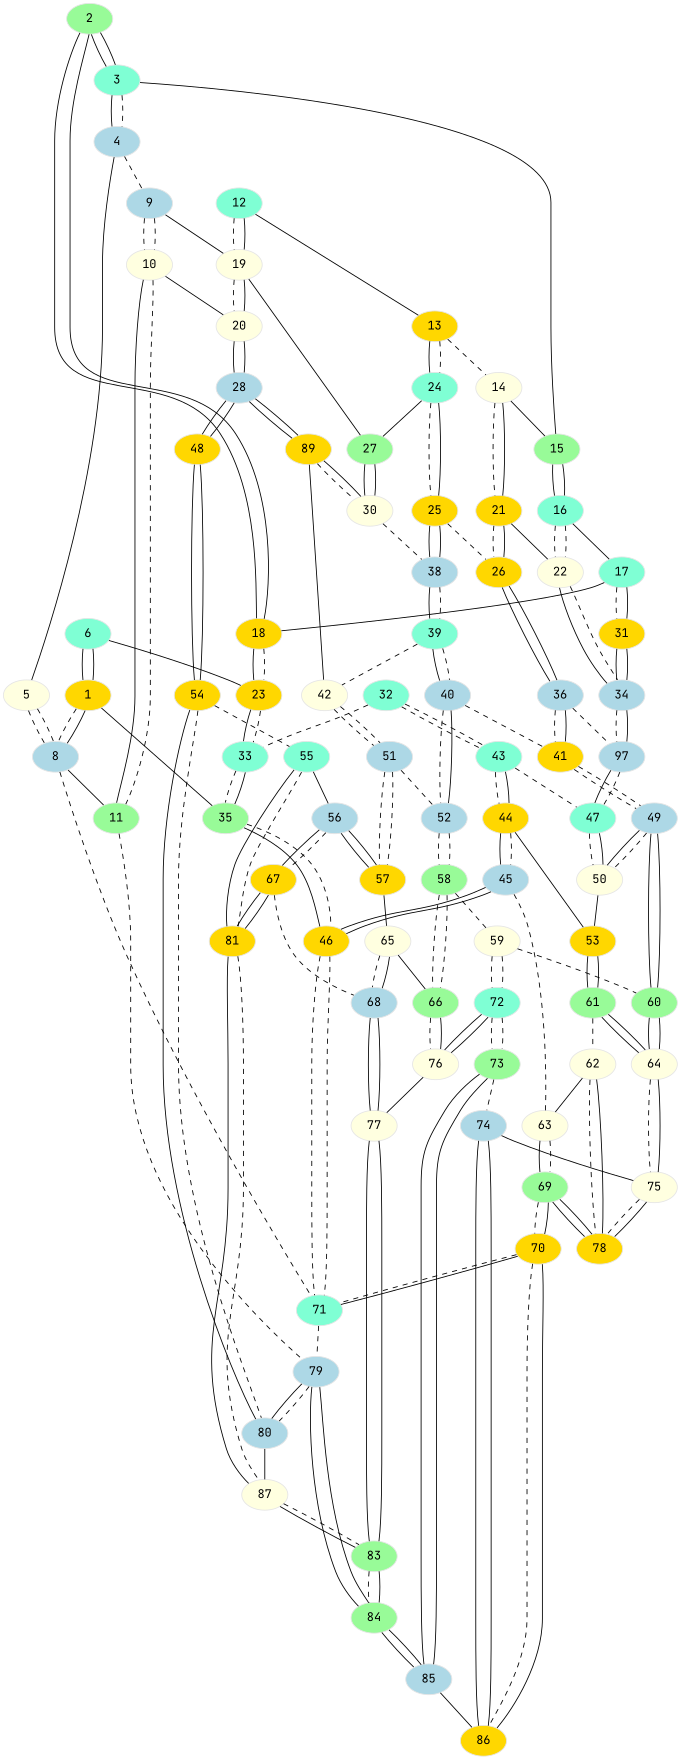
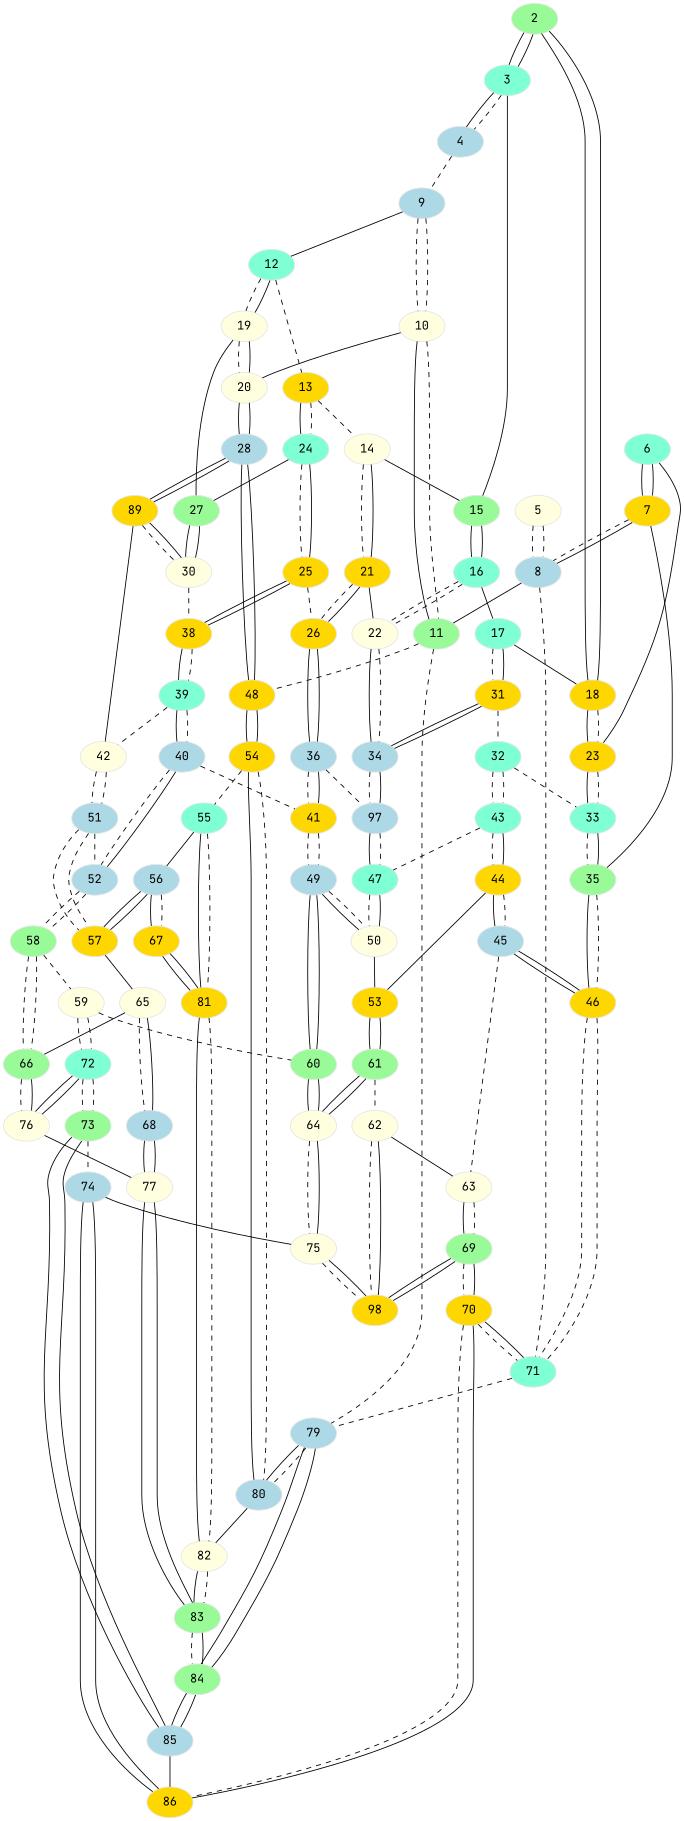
edge "9" -- "19": now "9" -- "12"
edge "12" -- "13": style solid -> dashed
edge "4" -- "5": removed
node "38": fillcolor lightblue -> gold
edge "11" -- "48": added
node "1": label "1" -> "7"
edge "31" -- "32": added
edge "67" -- "68": removed
node "78": label "78" -> "98"
node "87": label "87" -> "82"
